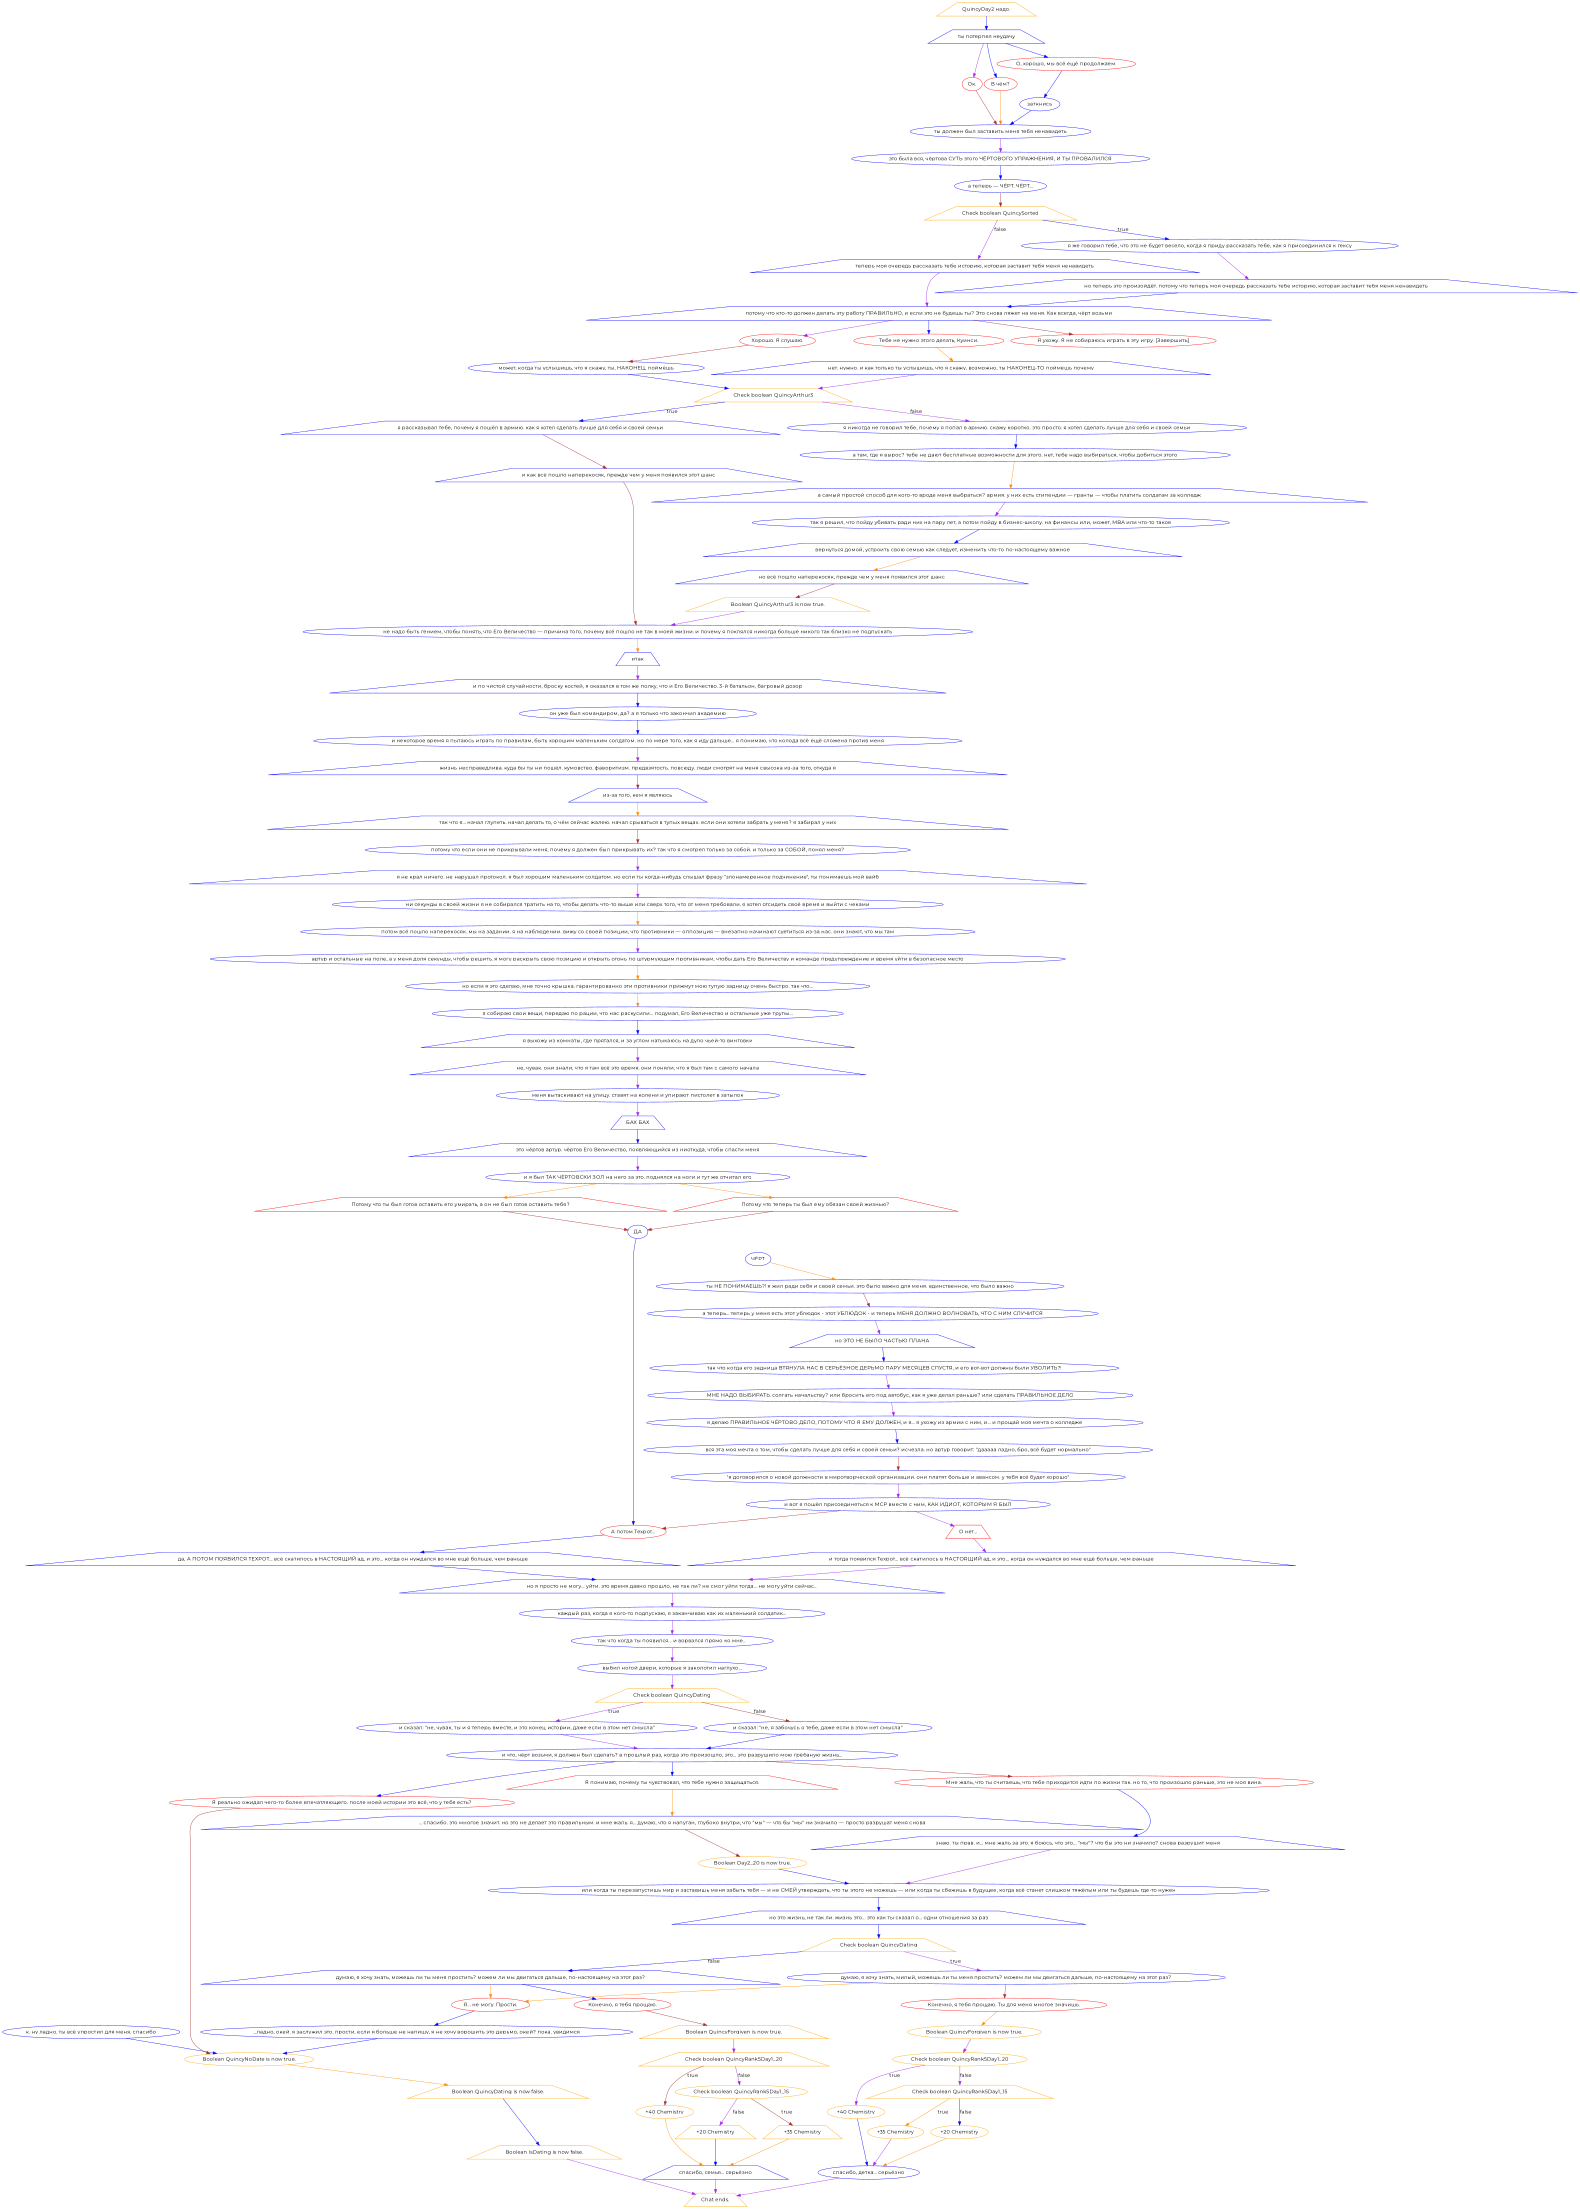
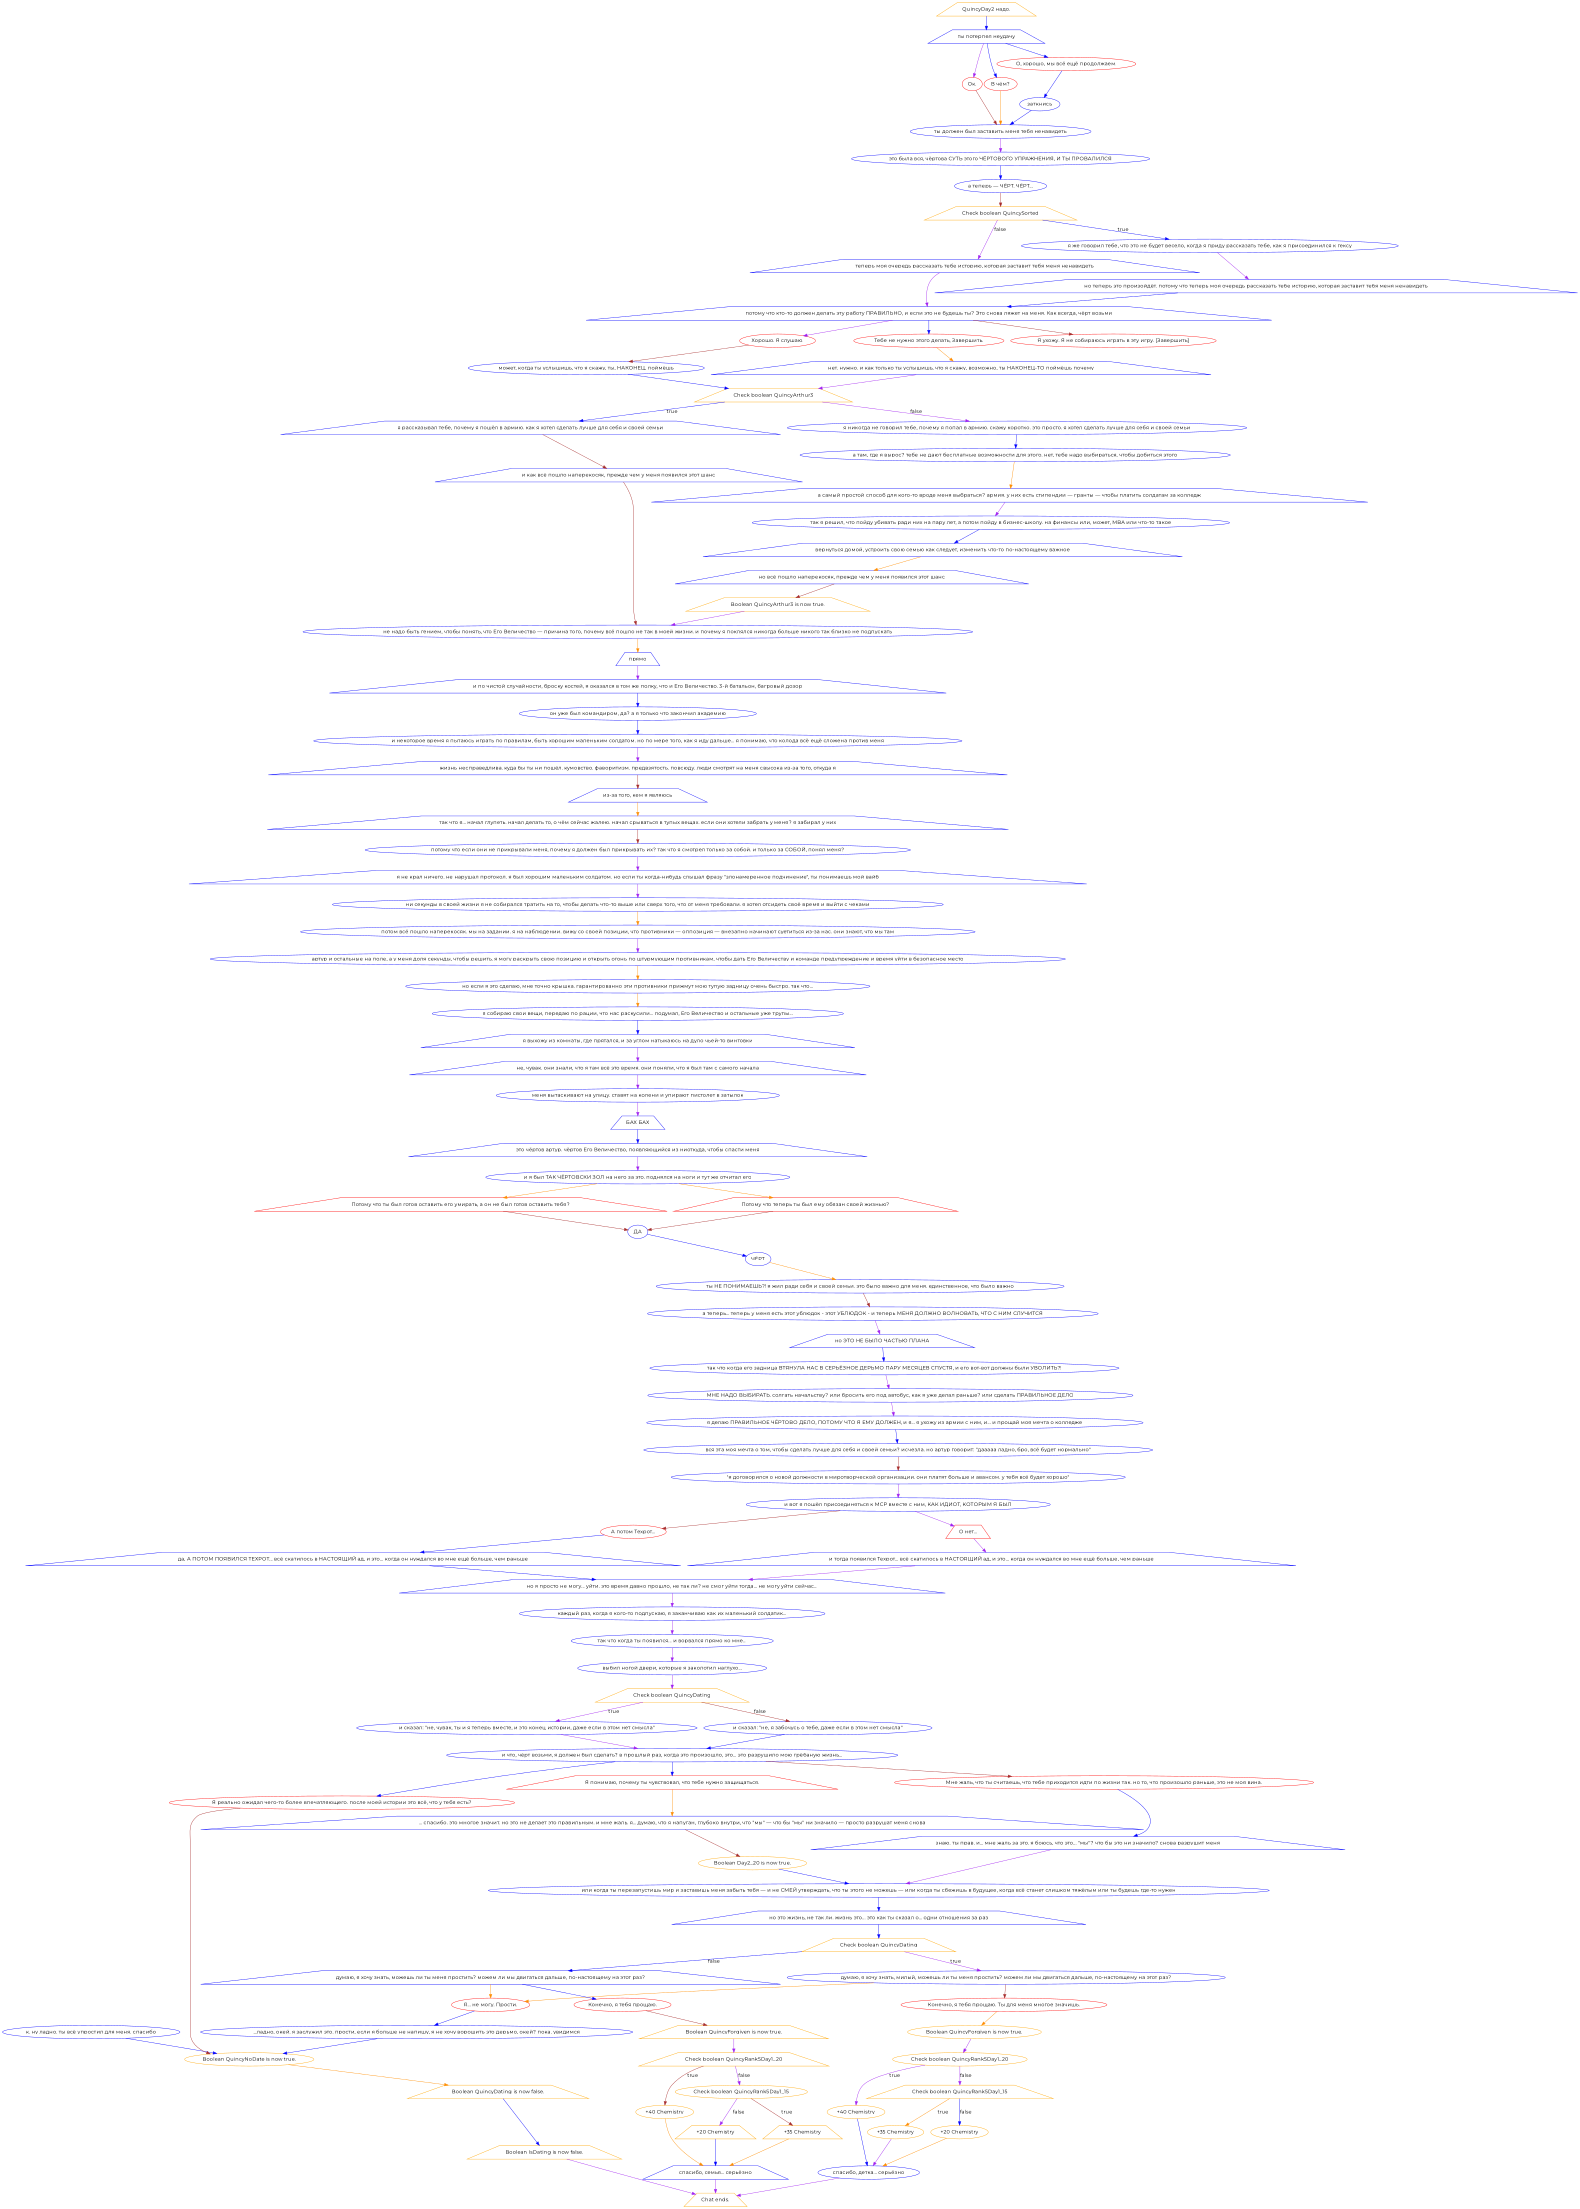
node "Тебе не нужно этого делать, Куинси.": label "Тебе не нужно этого делать, Куинси." -> "Тебе не нужно этого делать, Завершить."
node "итак": label "итак" -> "прямо"
edge "ДА" -> "А потом Техрот...": now "ДА" -> "ЧЁРТ"
